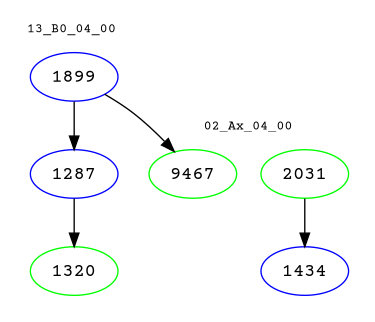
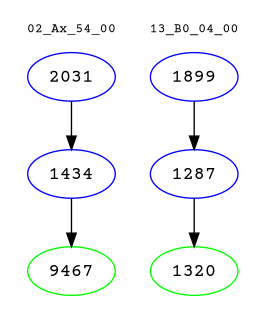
edge "1899" -> "9467": now "1434" -> "9467"
cluster "02_Ax_04_00": label "02_Ax_04_00" -> "02_Ax_54_00"
node "2031": color green -> blue
